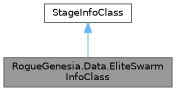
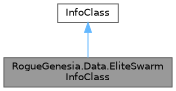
node "StageInfoClass": label "StageInfoClass" -> "InfoClass"
